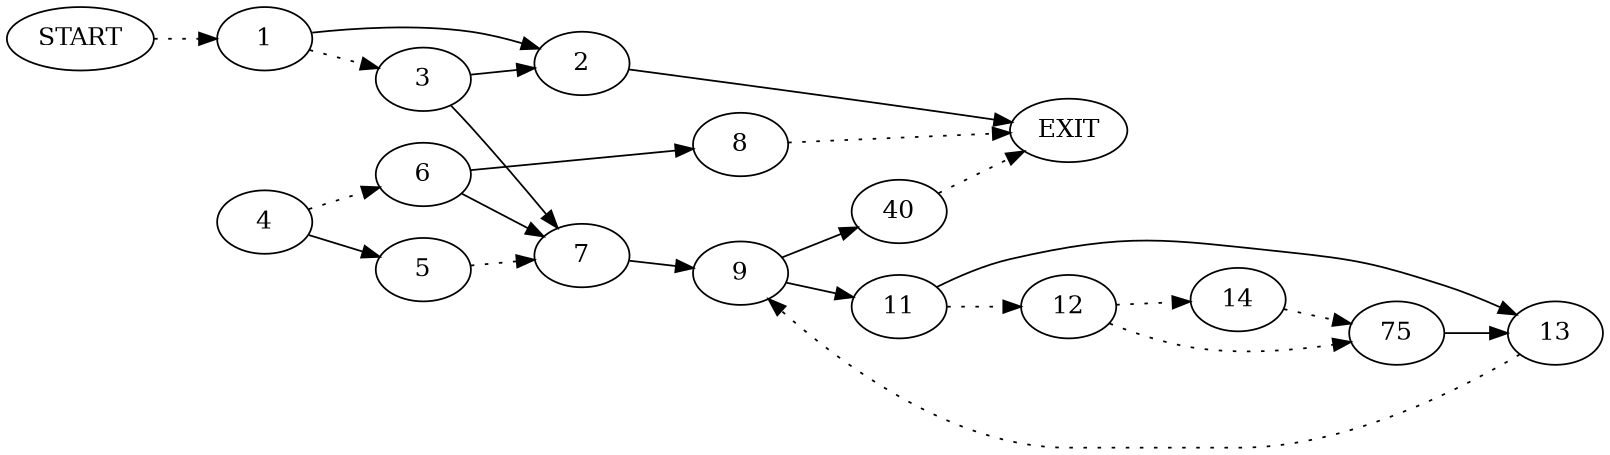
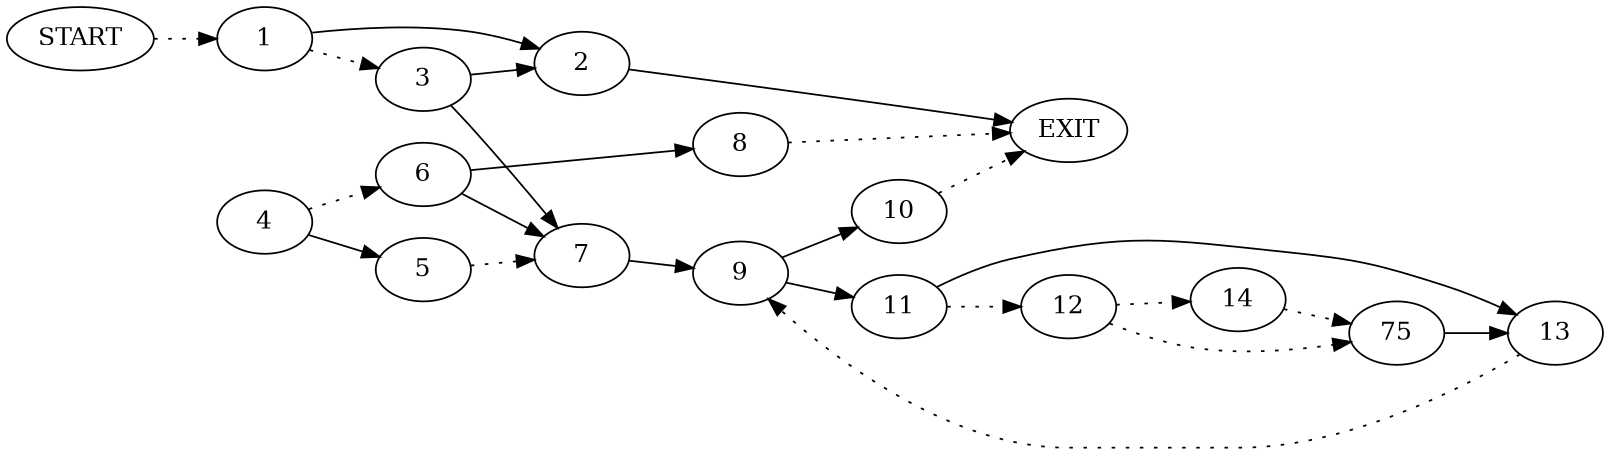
node "40": label "40" -> "10"
